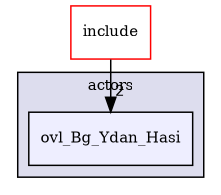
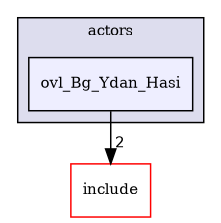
edge "include" -> "ovl_Bg_Ydan_Hasi": reversed
